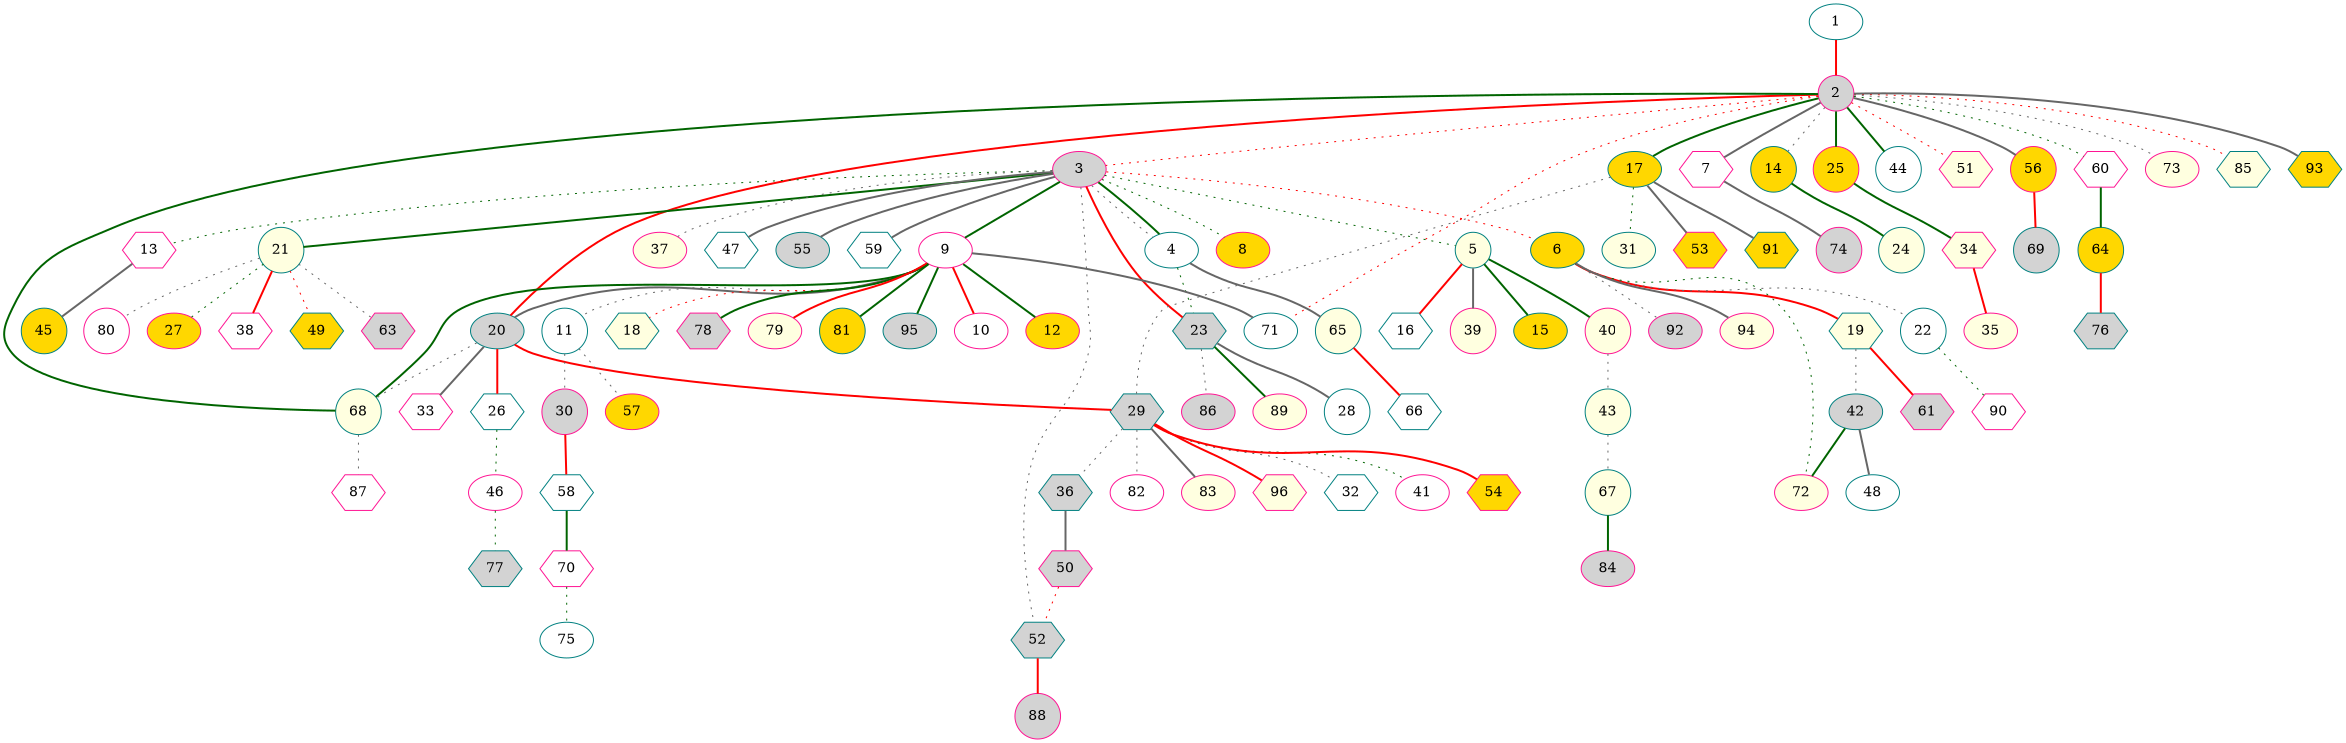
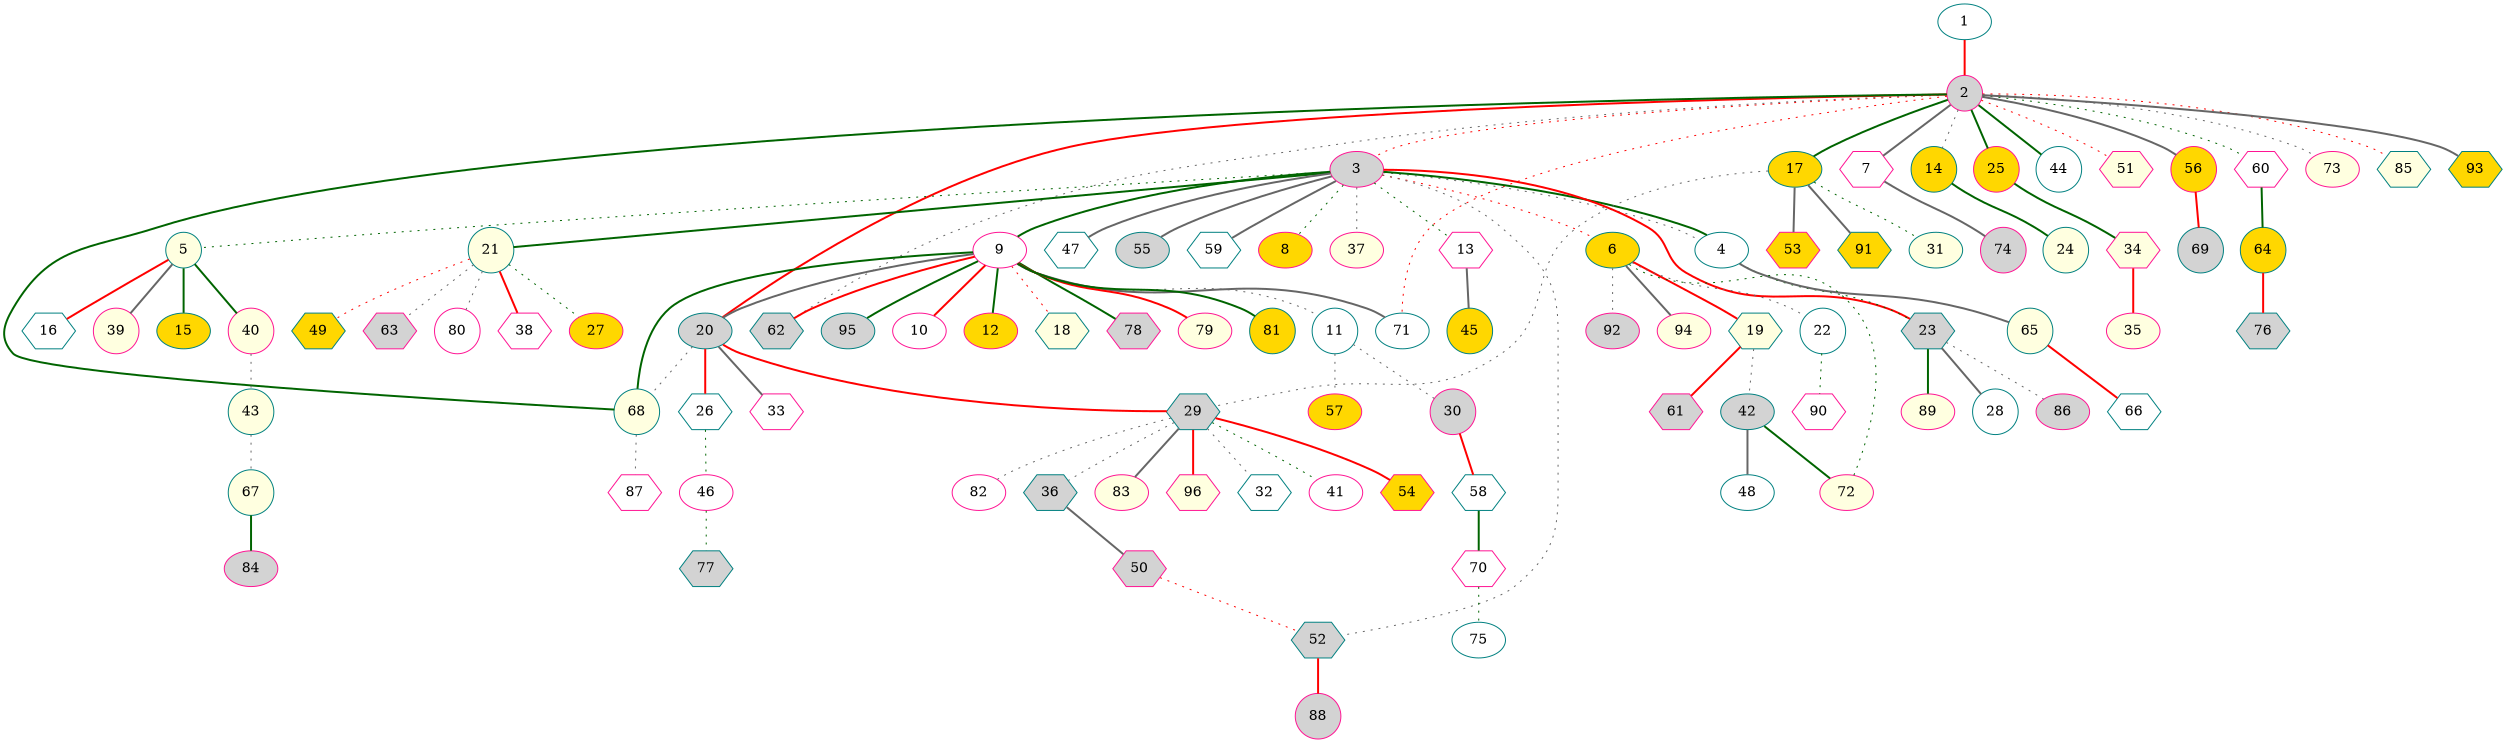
node "62": added
